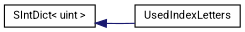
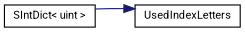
edge "UsedIndexLetters" -> "SIntDict< uint >": reversed
